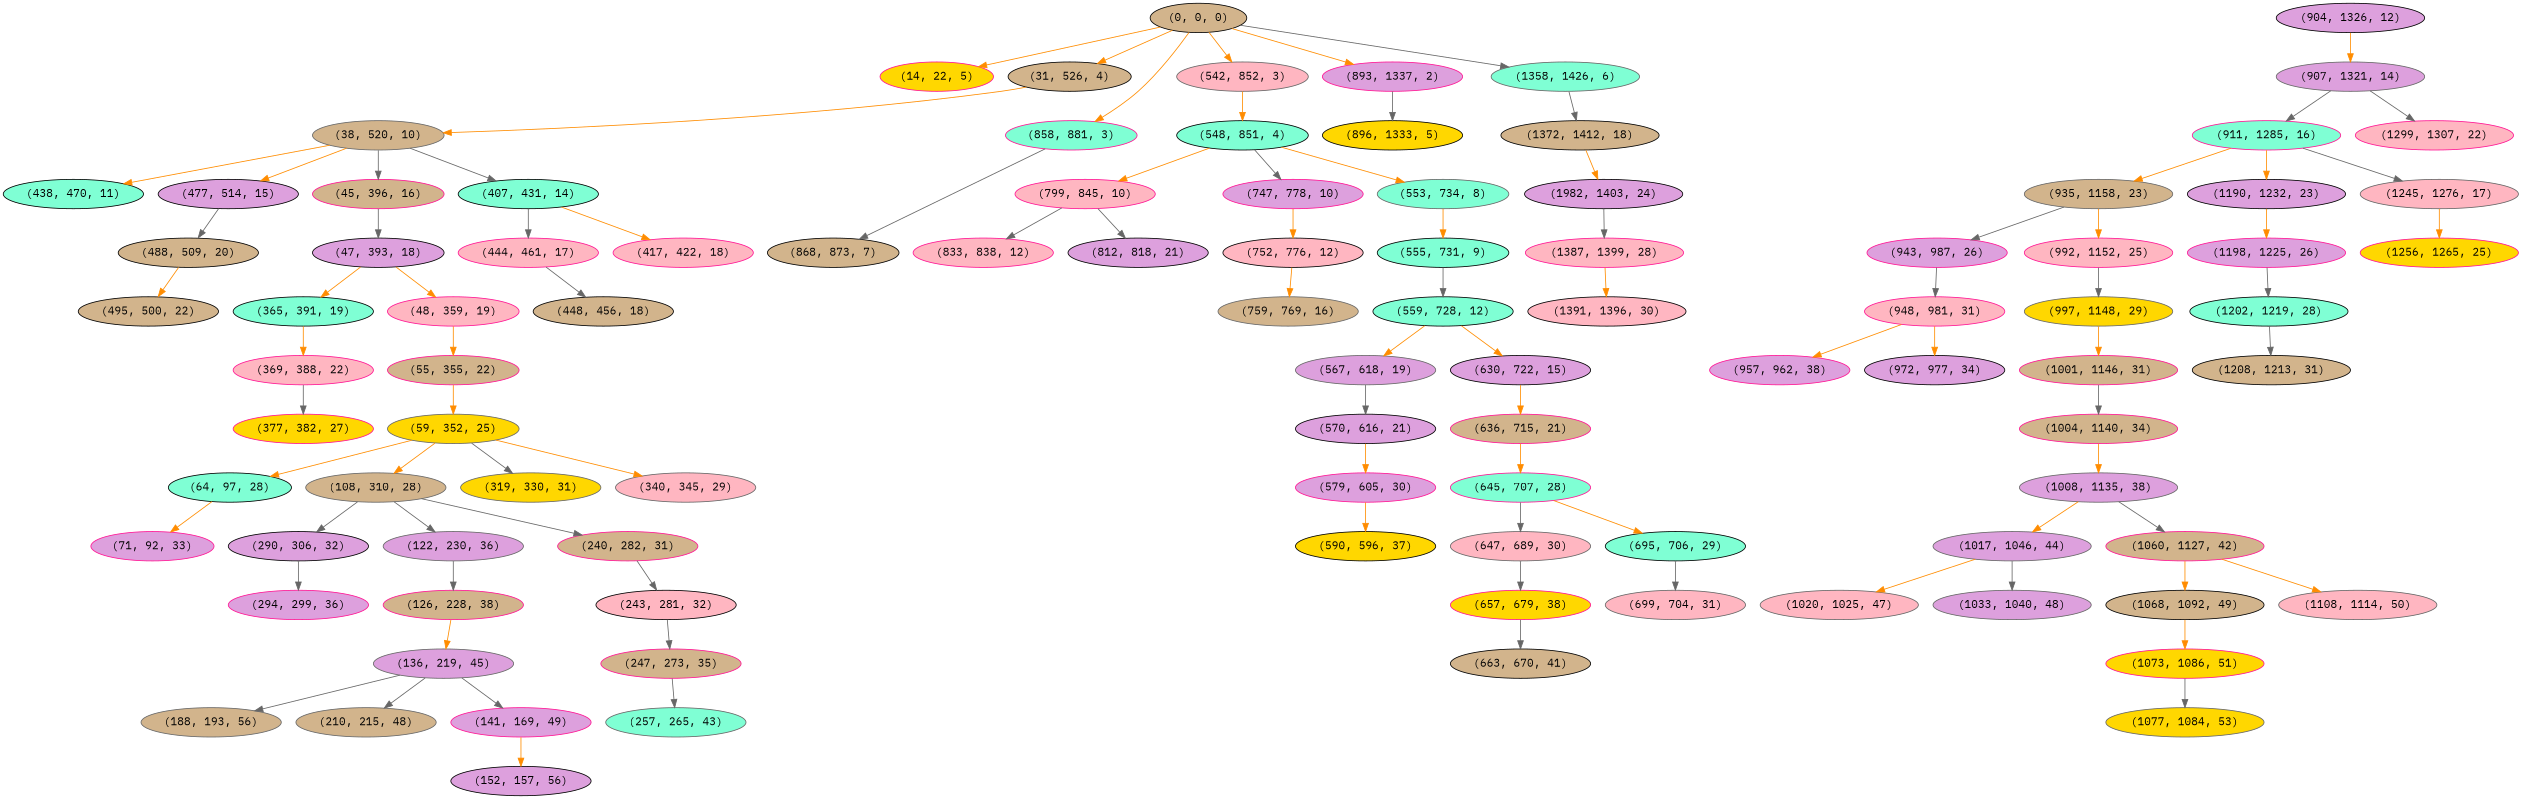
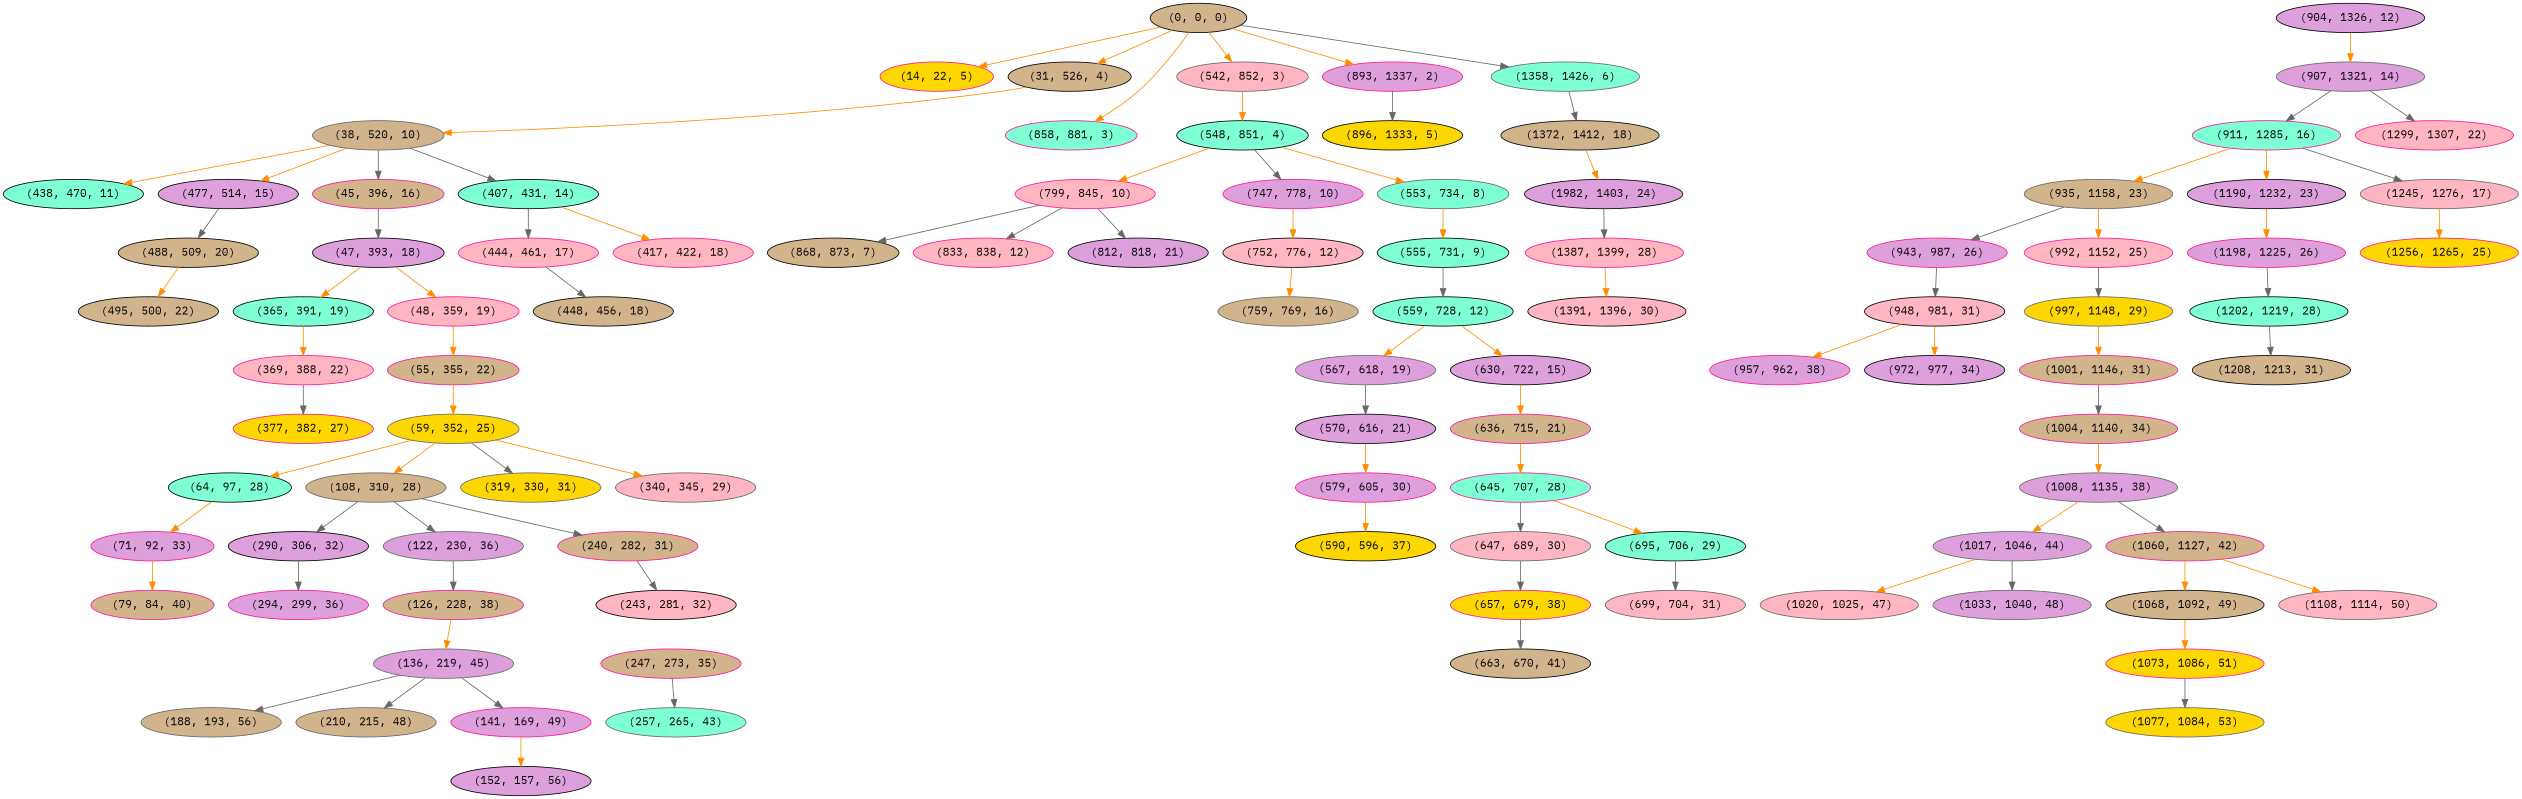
edge "(858, 881, 3)" -> "(868, 873, 7)": now "(799, 845, 10)" -> "(868, 873, 7)"
node "(948, 981, 31)": color deeppink -> black
node "(79, 84, 40)": added
edge "(243, 281, 32)" -> "(247, 273, 35)": removed
